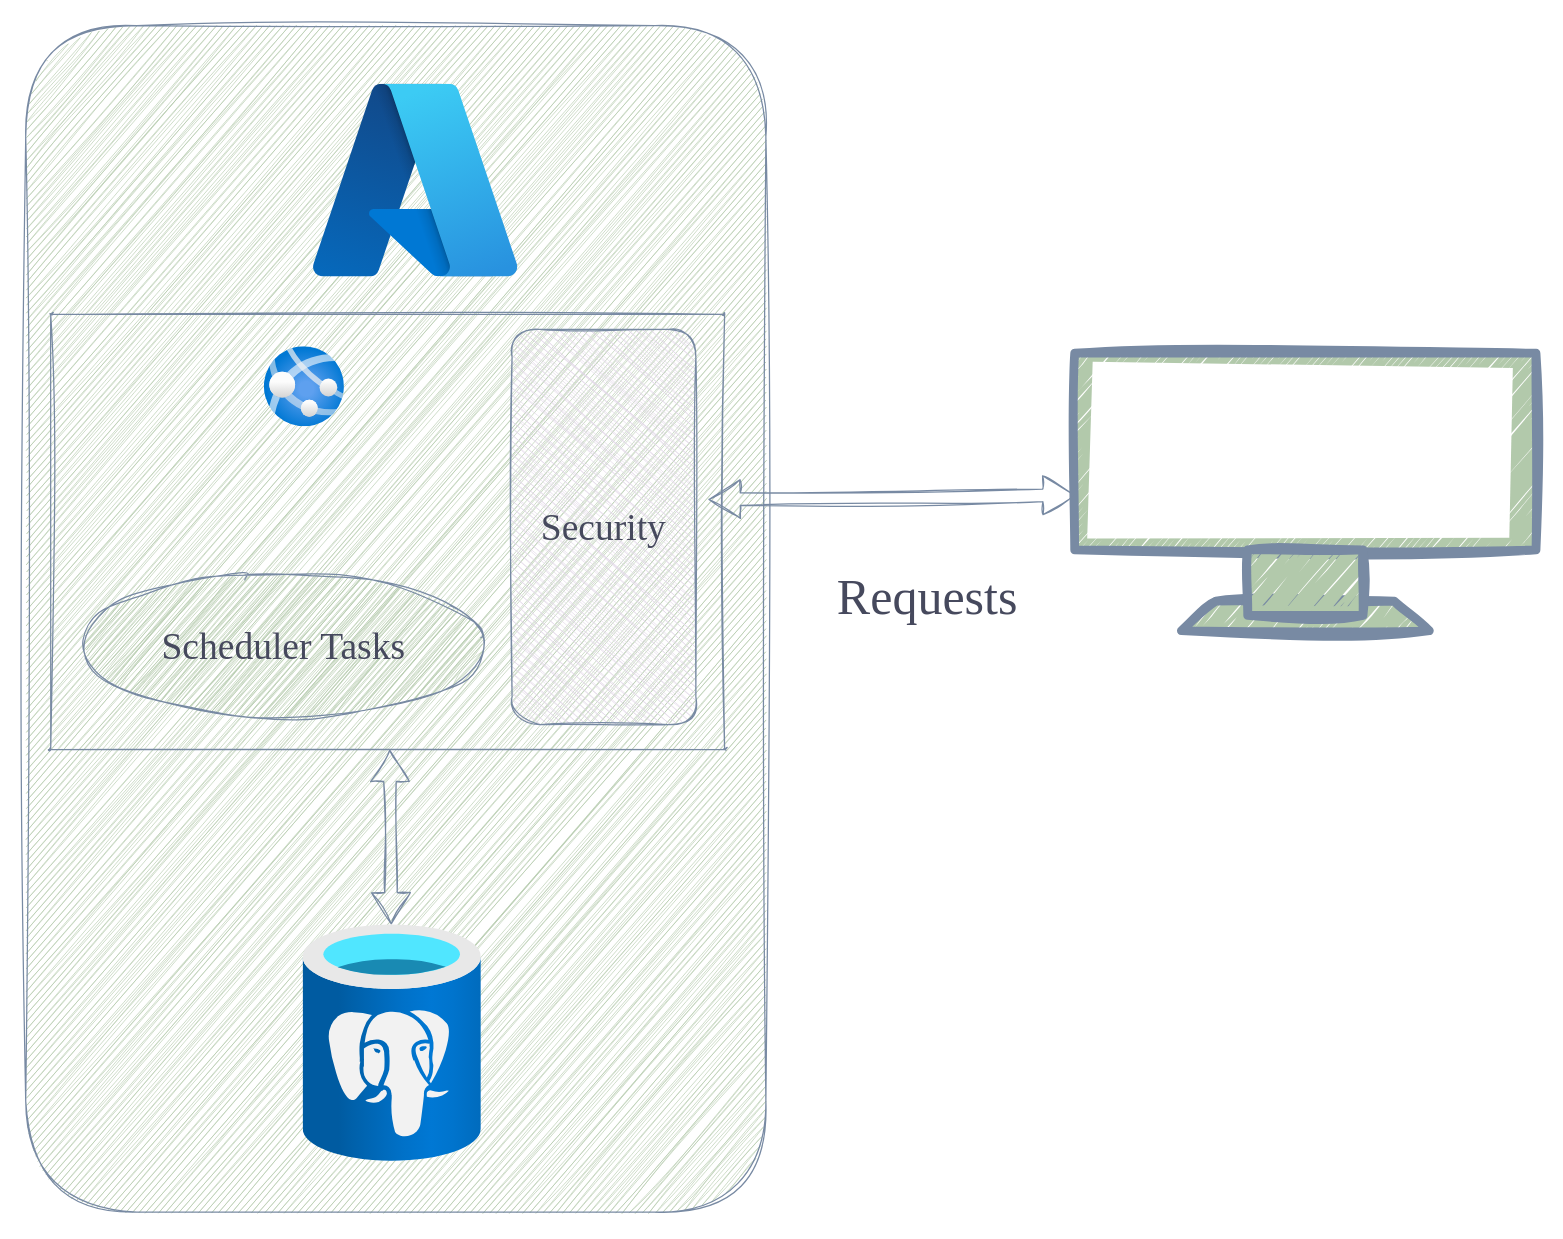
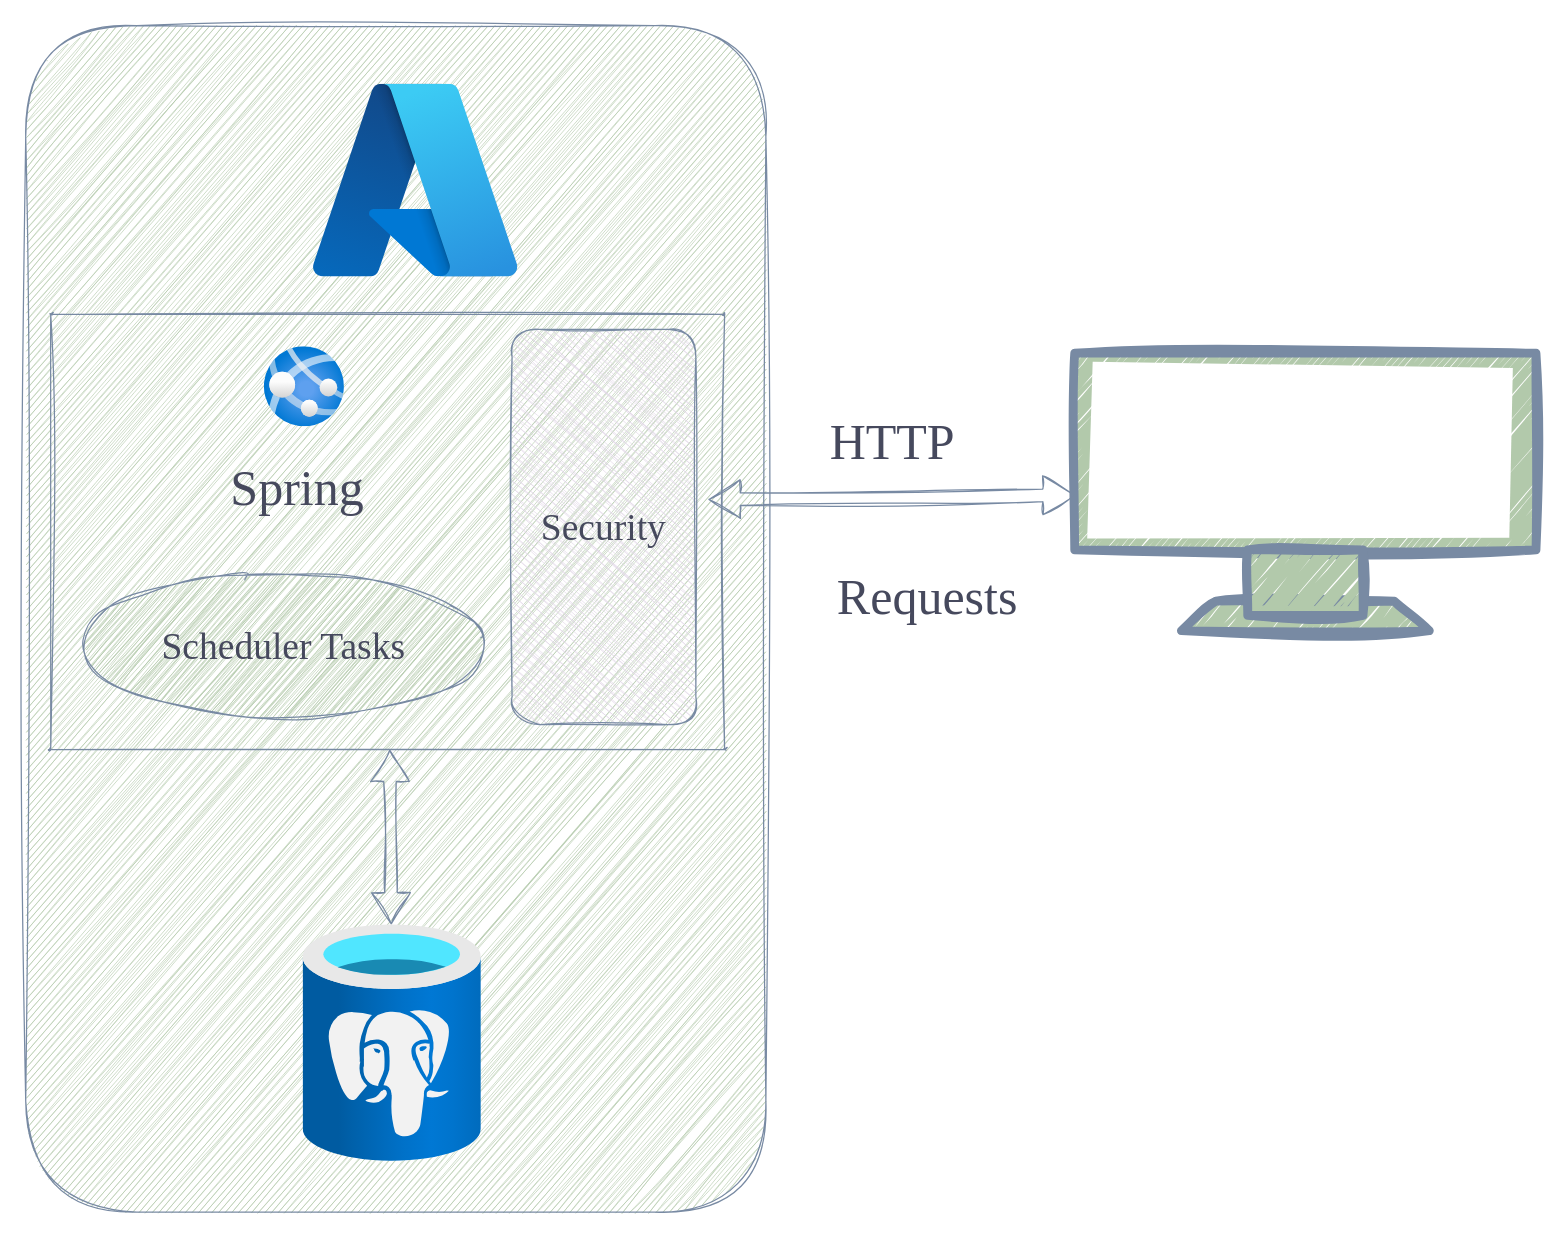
node "HTTP": added
node "Spring": added
